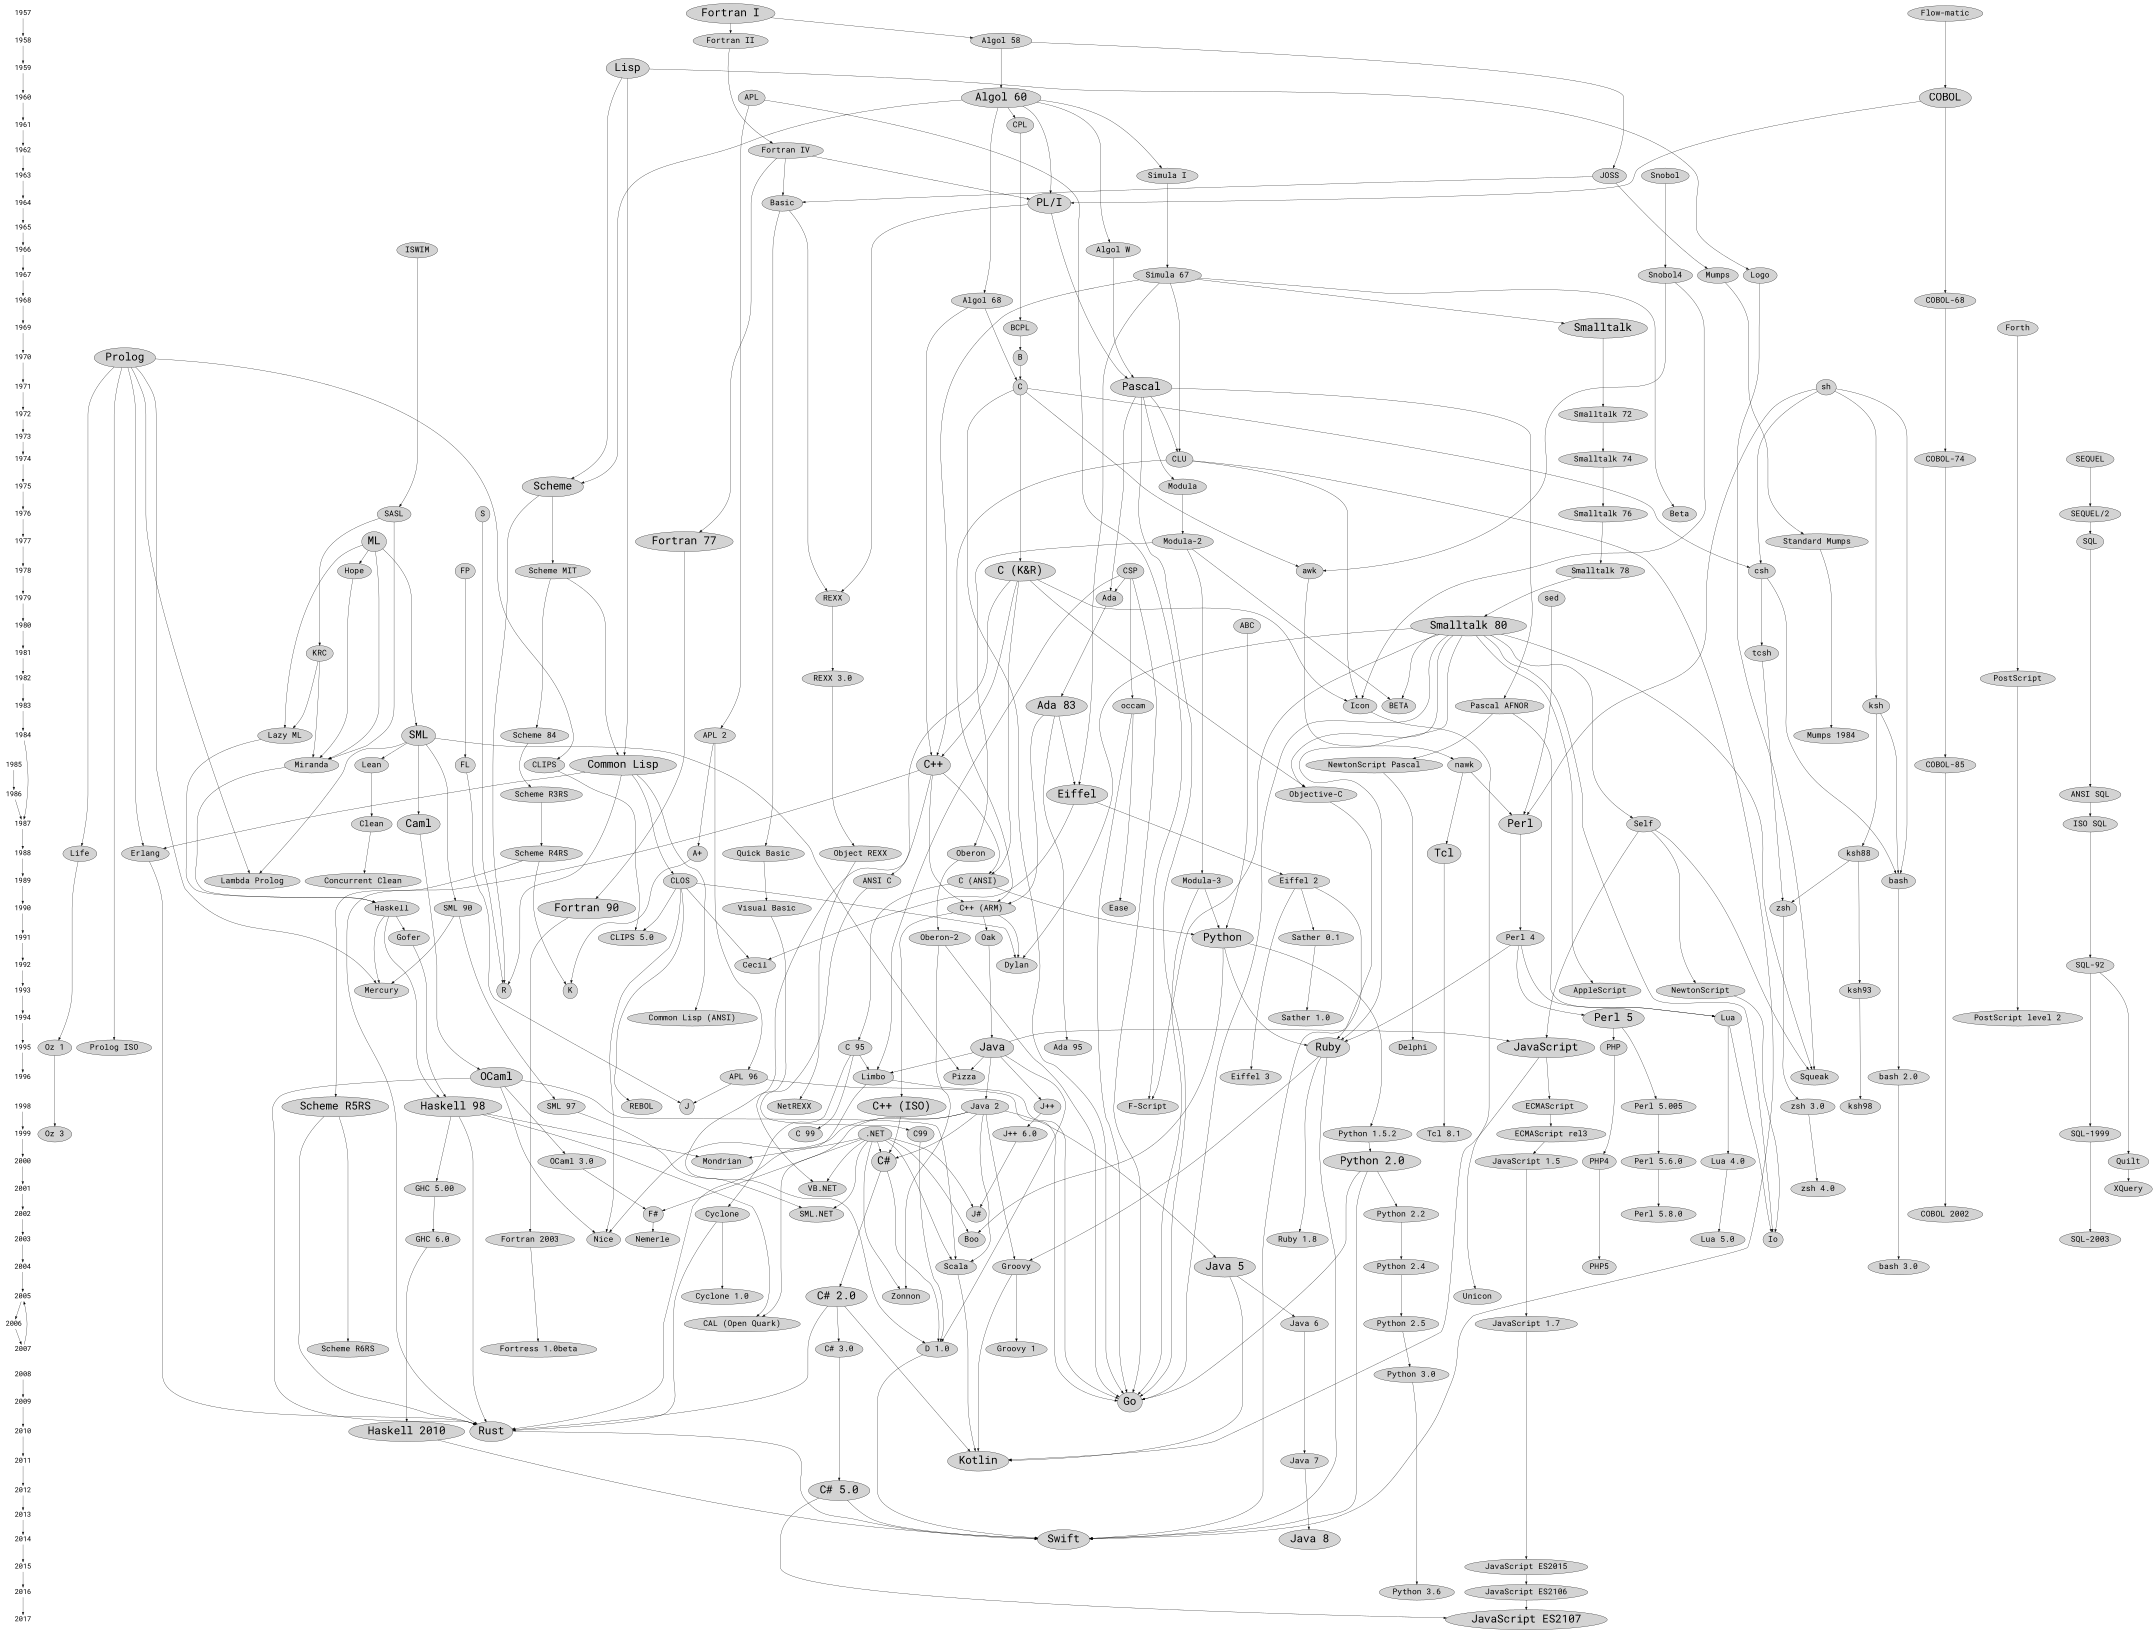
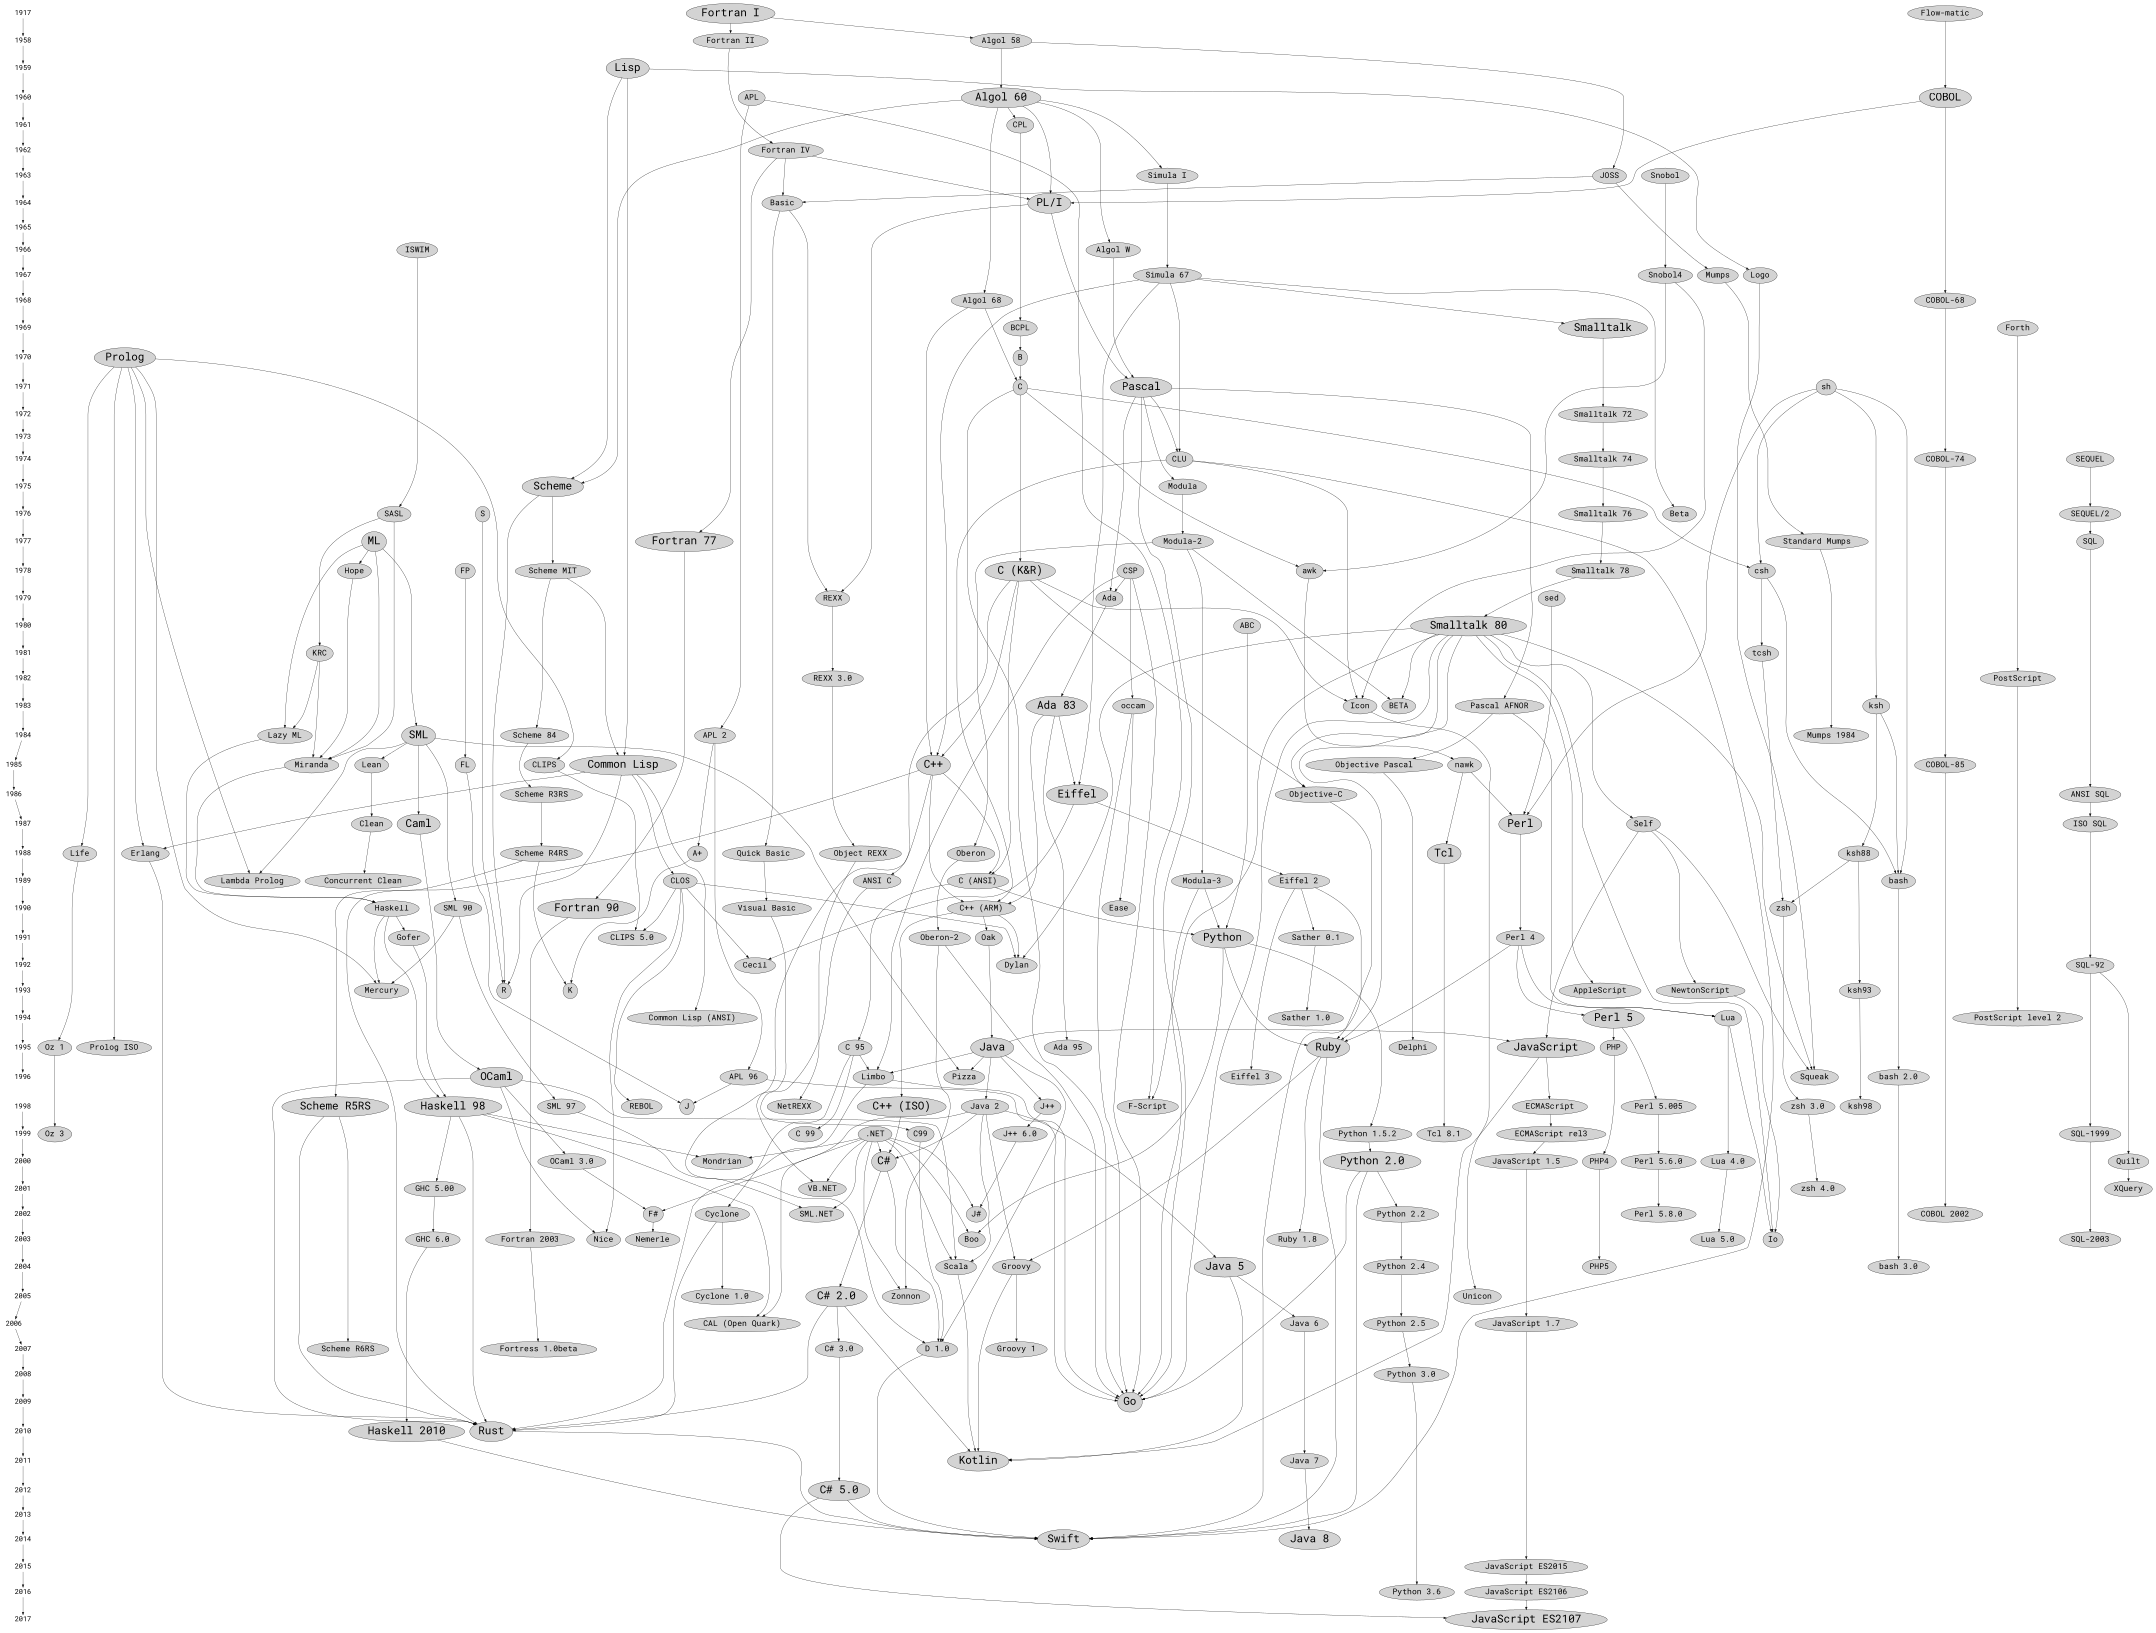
node "1957": label "1957" -> "1917"
node "NewtonScript Pascal": label "NewtonScript Pascal" -> "Objective Pascal"
edge "1984" -> "1987": now "1984" -> "1985"
edge "Java 2" -> "Nice": removed
edge "2007" -> "2005": now "2007" -> "2008"
